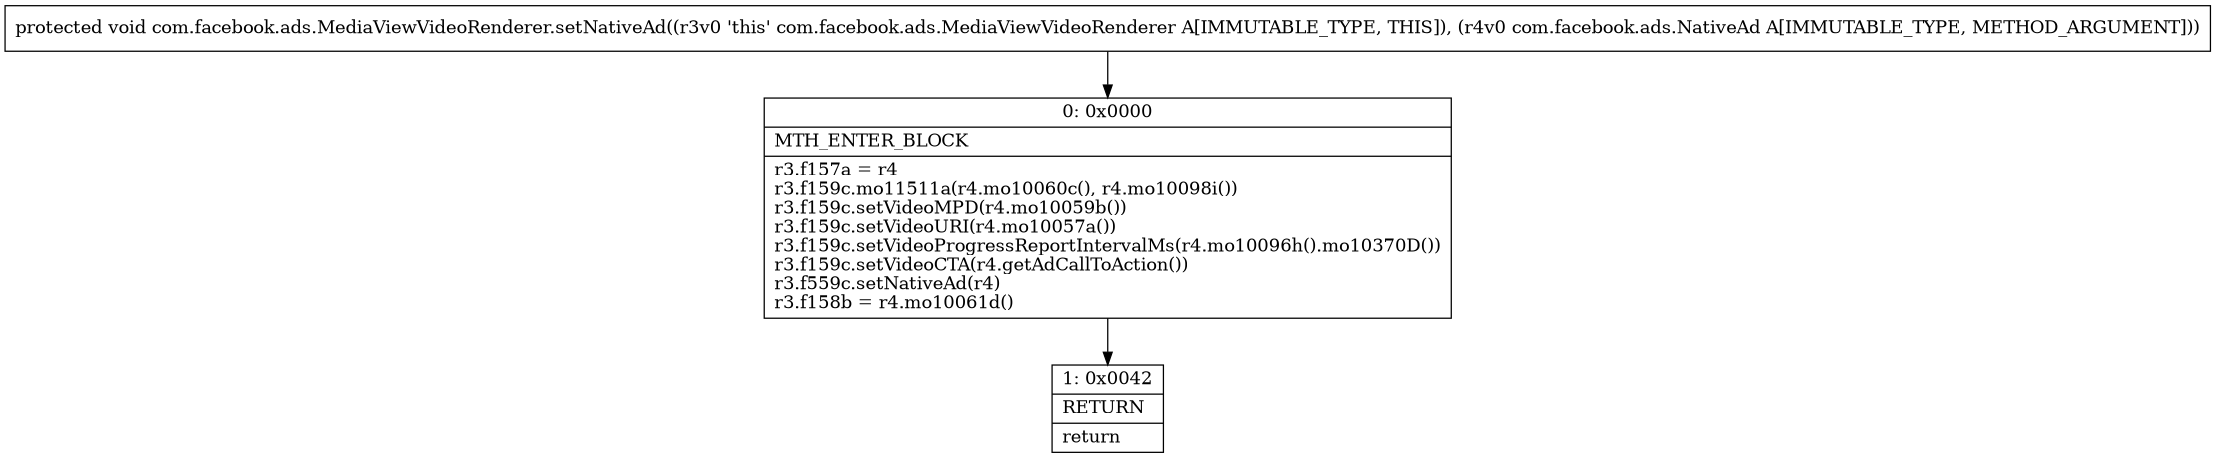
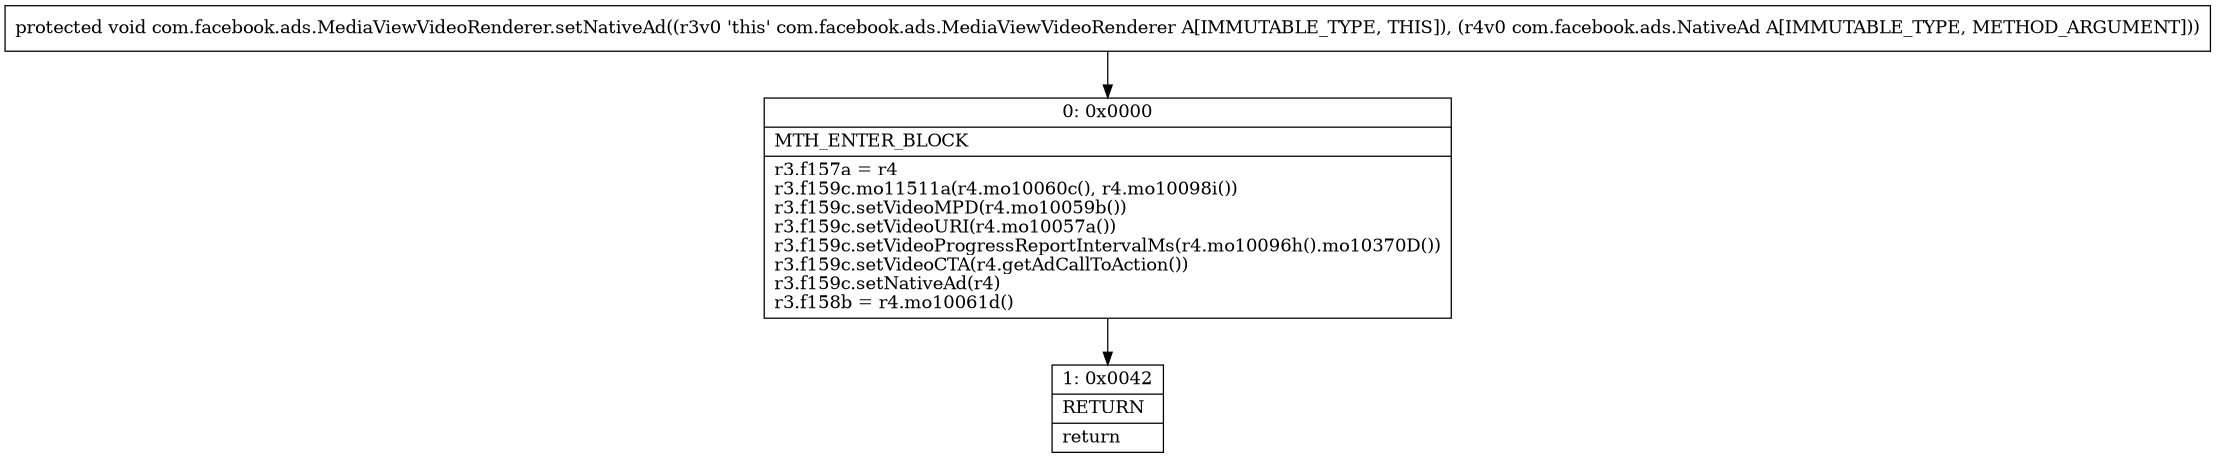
node "0: 0x0000": text "r3.f559c.setNativeAd(r4)" -> "r3.f159c.setNativeAd(r4)"
